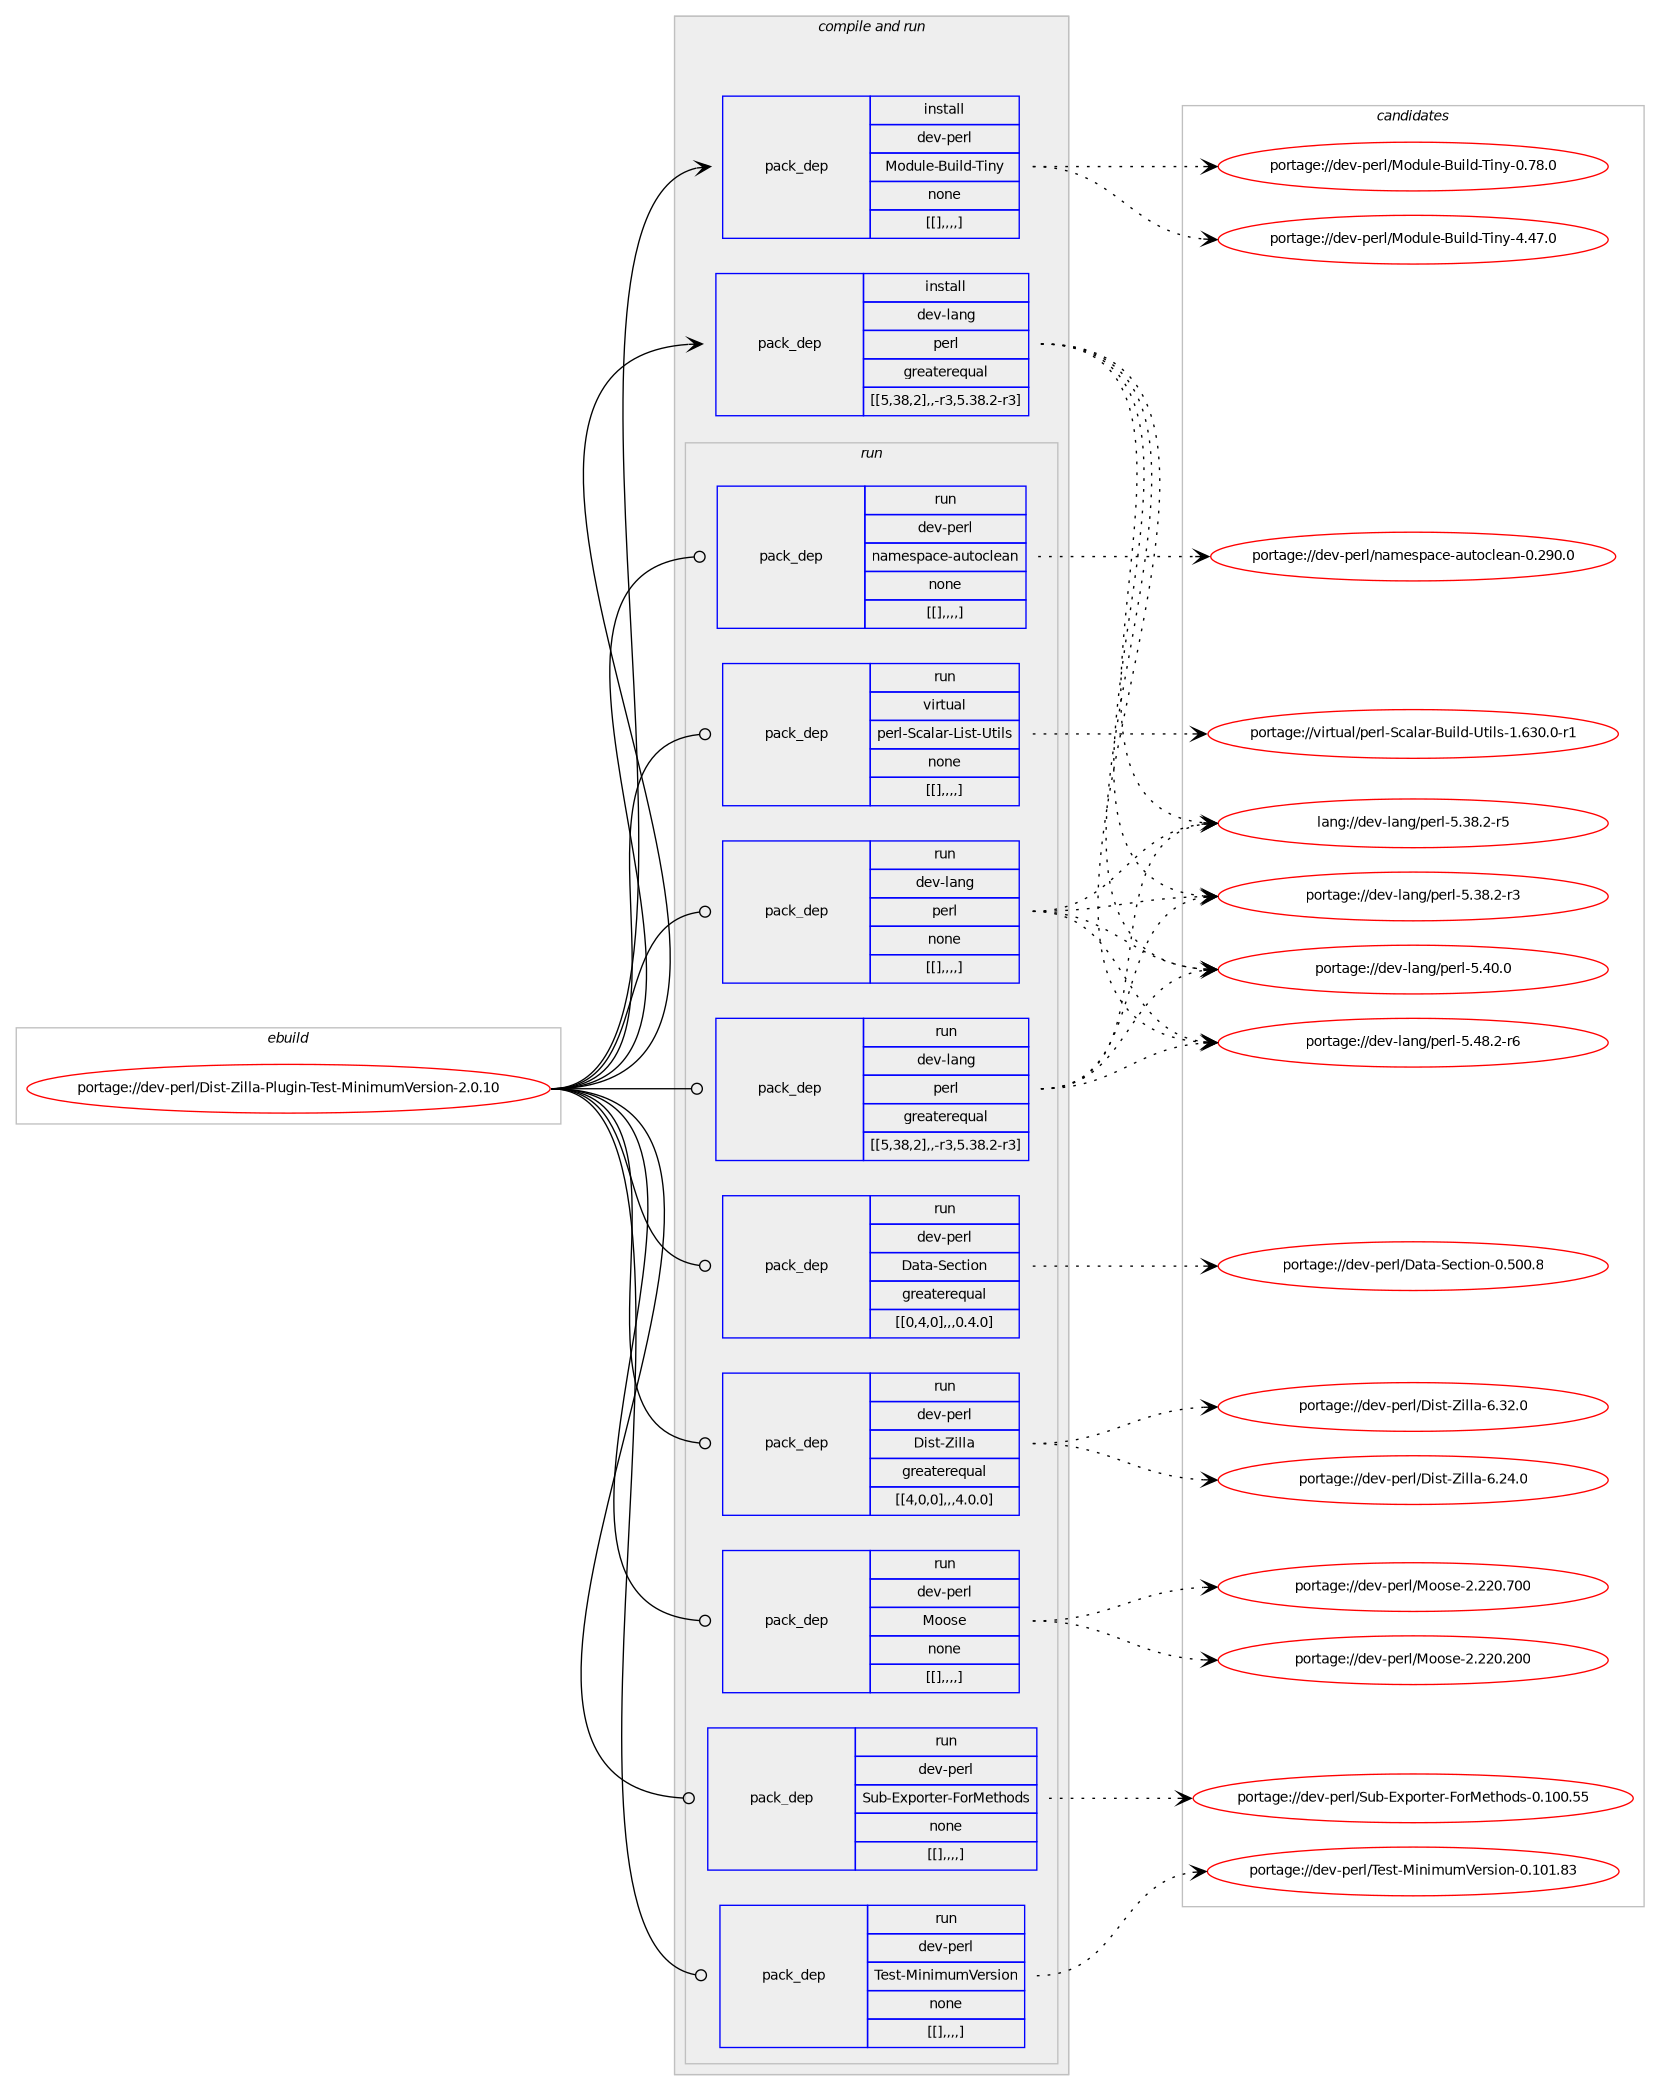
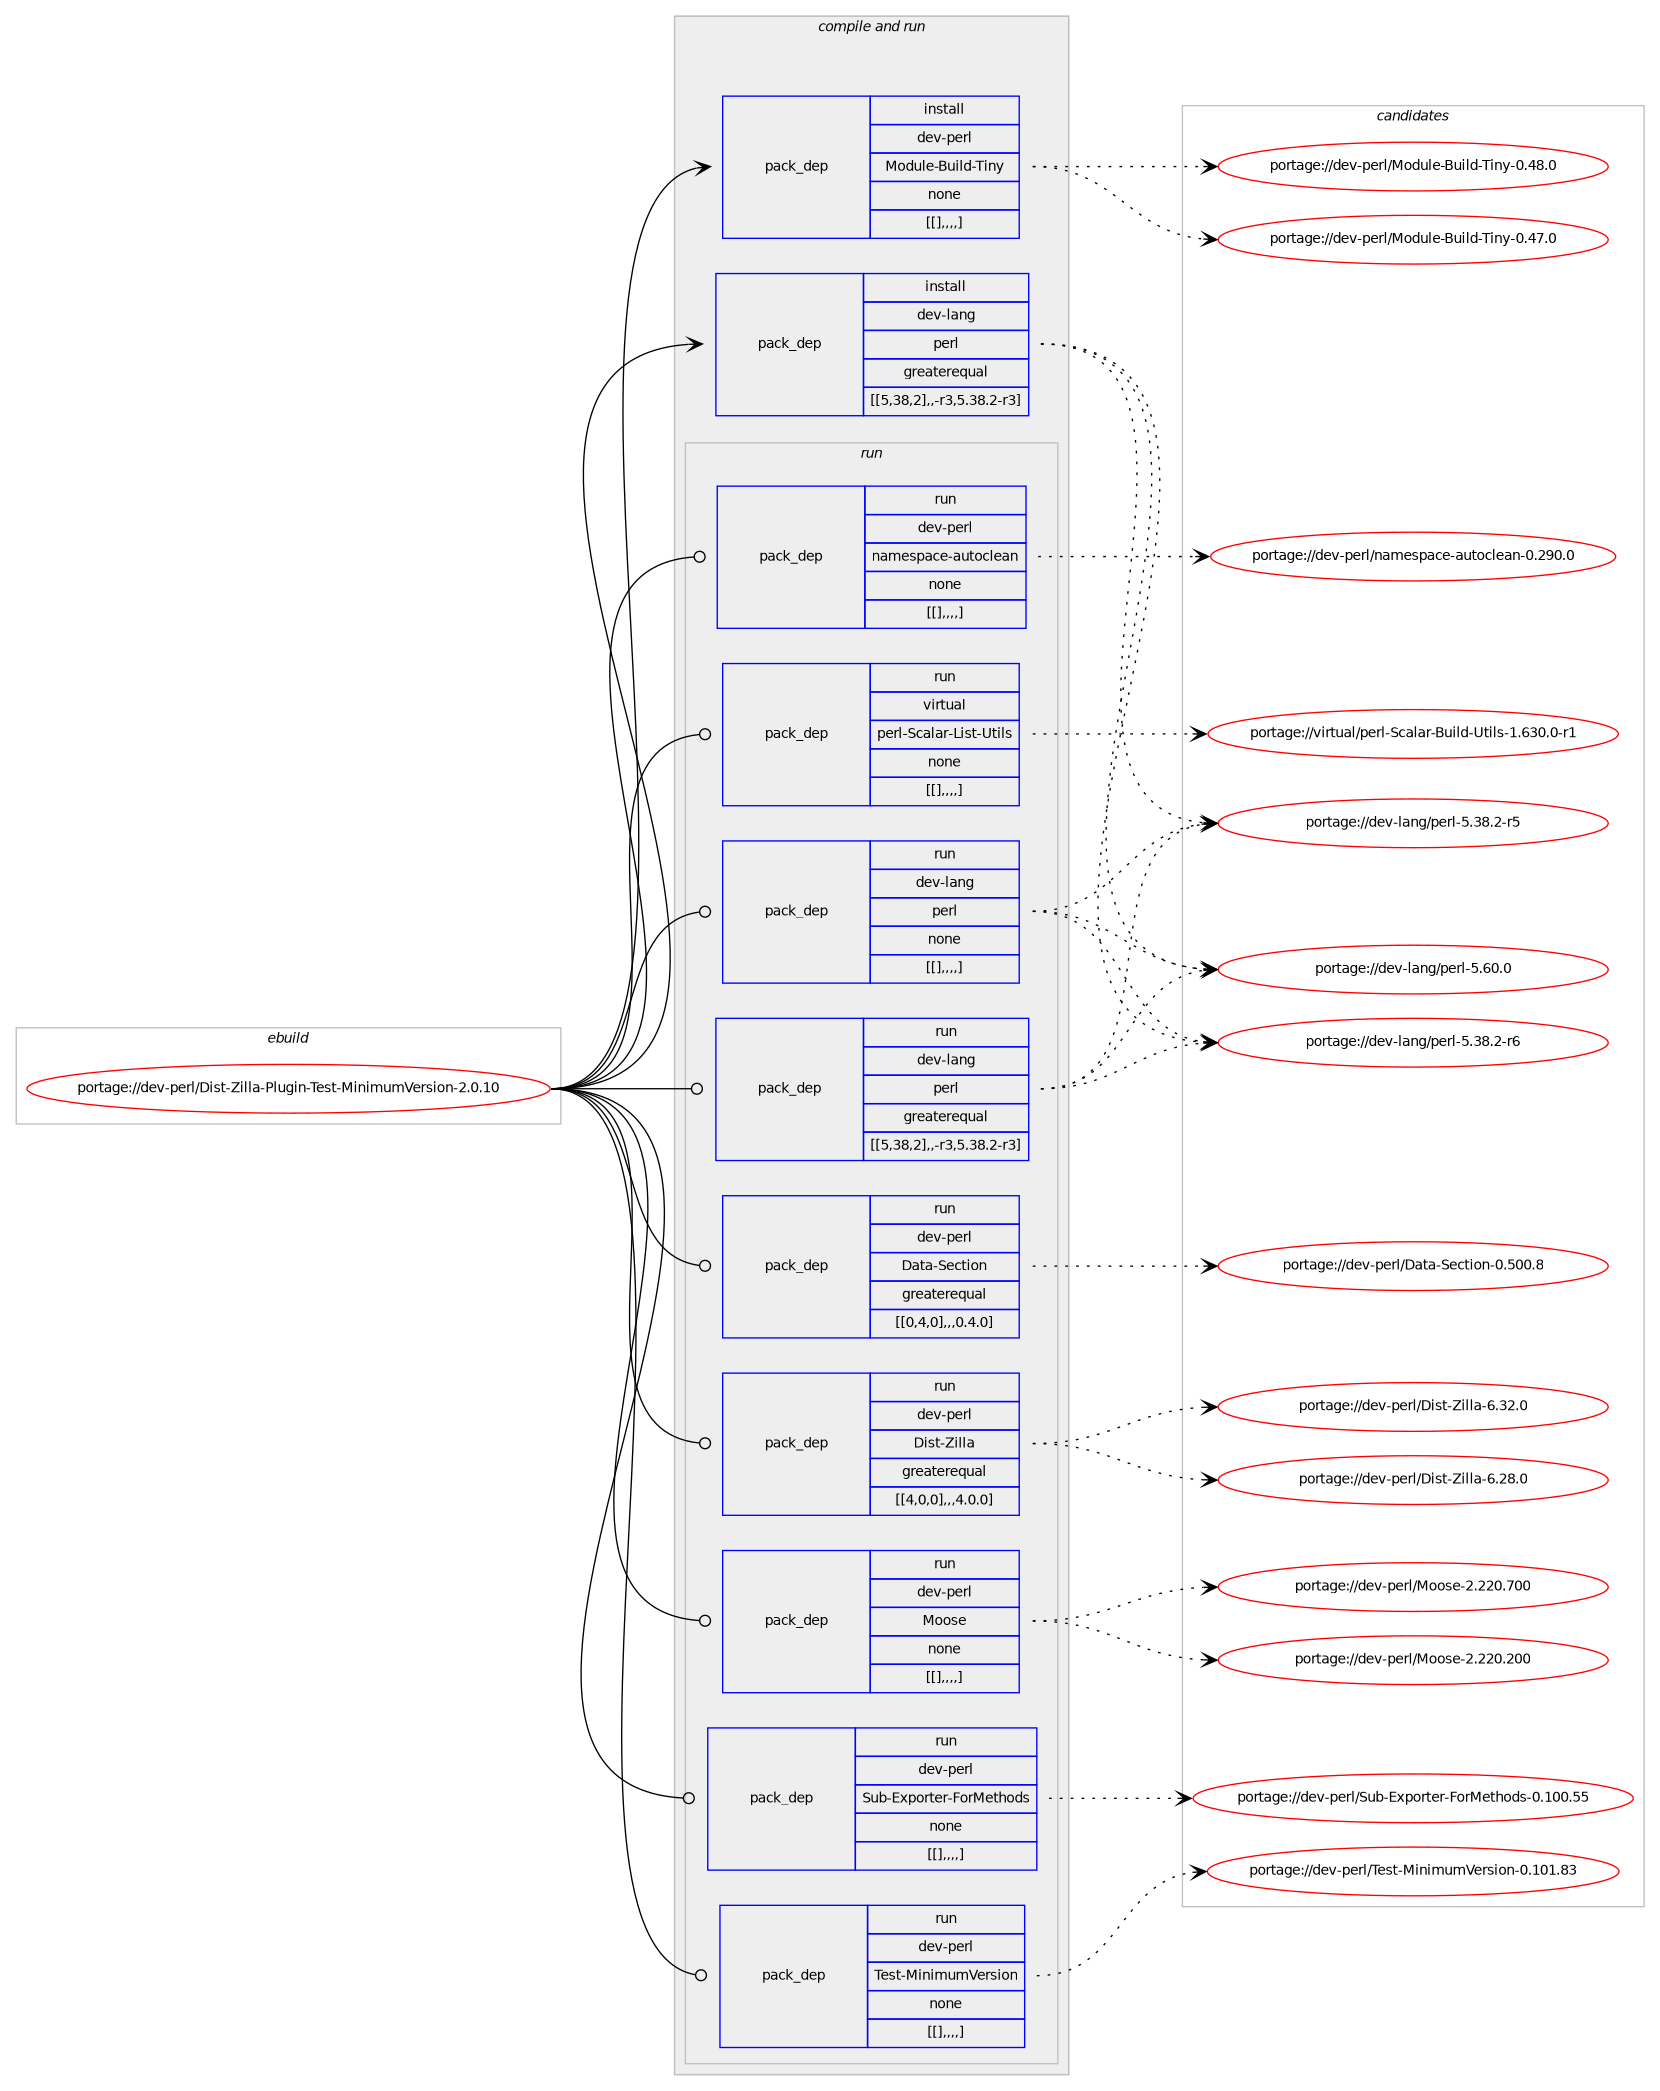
node "portage://dev-perl/Module-Build-Tiny-0.78.0": label "portage://dev-perl/Module-Build-Tiny-0.78.0" -> "portage://dev-perl/Module-Build-Tiny-0.48.0"
node "portage://dev-perl/Module-Build-Tiny-4.47.0": label "portage://dev-perl/Module-Build-Tiny-4.47.0" -> "portage://dev-perl/Module-Build-Tiny-0.47.0"
node "lang://dev-lang/perl-5.38.2-r5": label "lang://dev-lang/perl-5.38.2-r5" -> "portage://dev-lang/perl-5.38.2-r5"
node "portage://dev-lang/perl-5.38.2-r3": removed
node "portage://dev-lang/perl-5.40.0": label "portage://dev-lang/perl-5.40.0" -> "portage://dev-lang/perl-5.60.0"
node "portage://dev-lang/perl-5.48.2-r6": label "portage://dev-lang/perl-5.48.2-r6" -> "portage://dev-lang/perl-5.38.2-r6"
node "portage://dev-perl/Dist-Zilla-6.24.0": label "portage://dev-perl/Dist-Zilla-6.24.0" -> "portage://dev-perl/Dist-Zilla-6.28.0"
